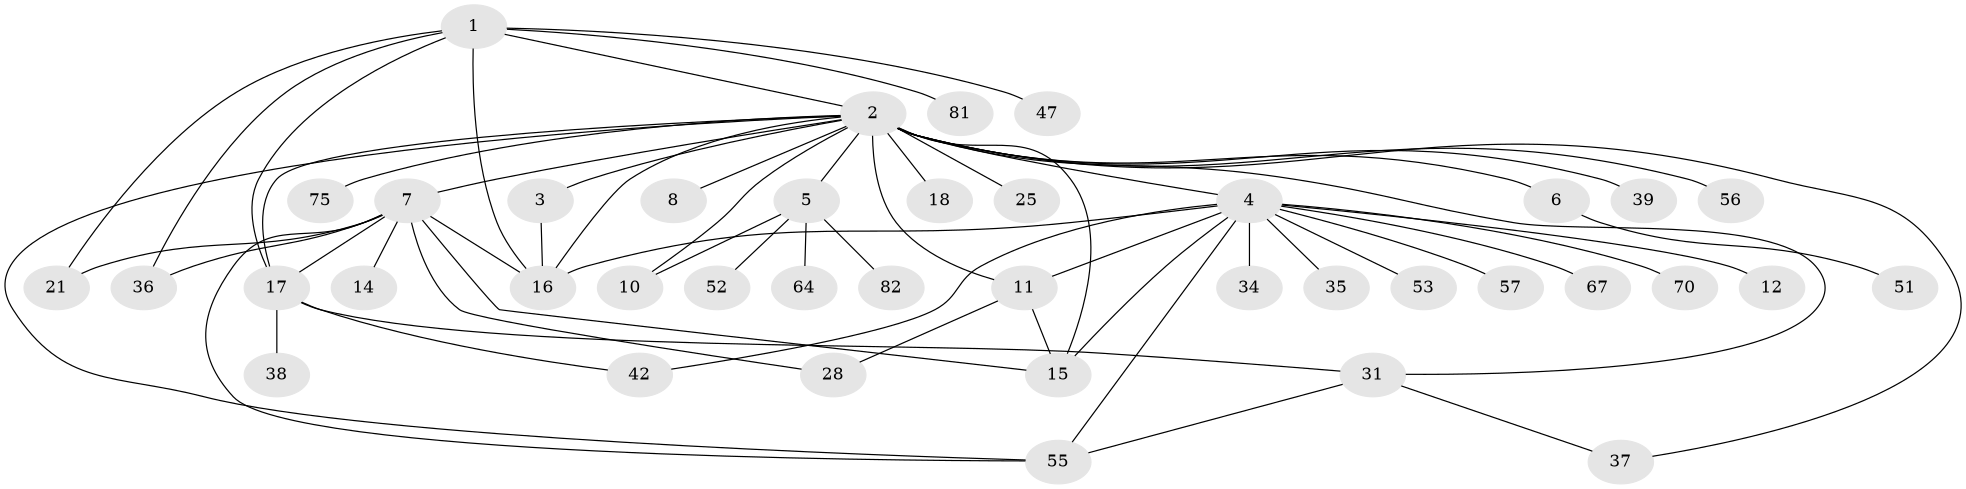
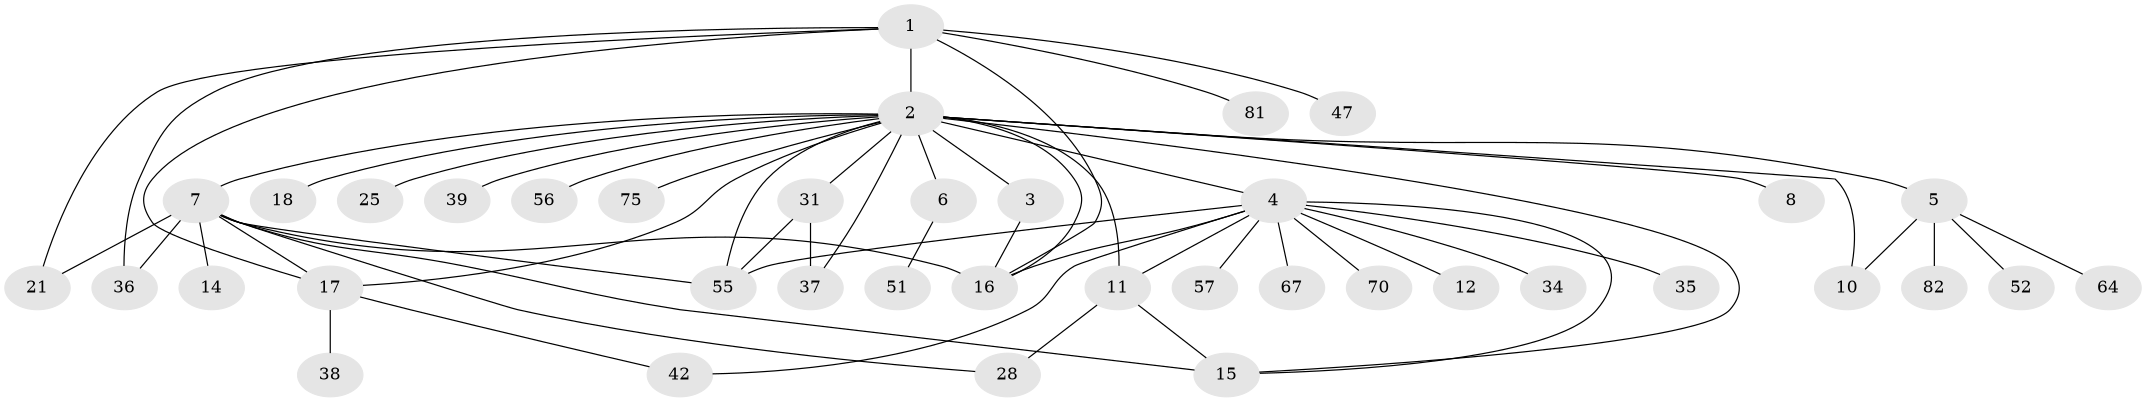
node "53": removed
edge "17" -- "31": removed
